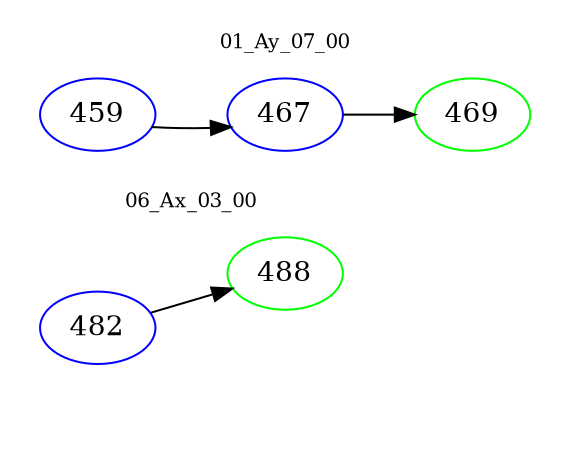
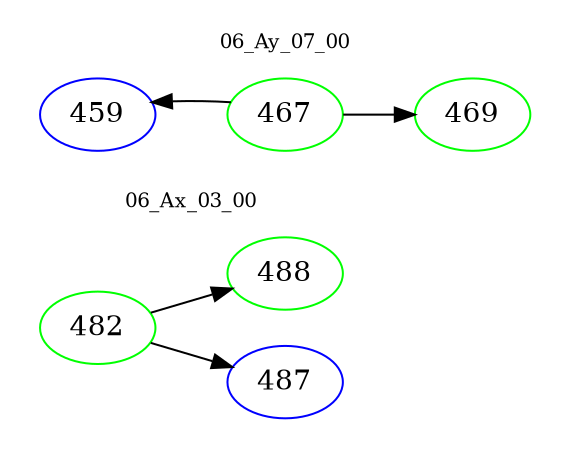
cluster "01_Ay_07_00": label "01_Ay_07_00" -> "06_Ay_07_00"
node "467": color blue -> green
edge "459" -> "467": reversed
node "482": color blue -> green
node "487": added
